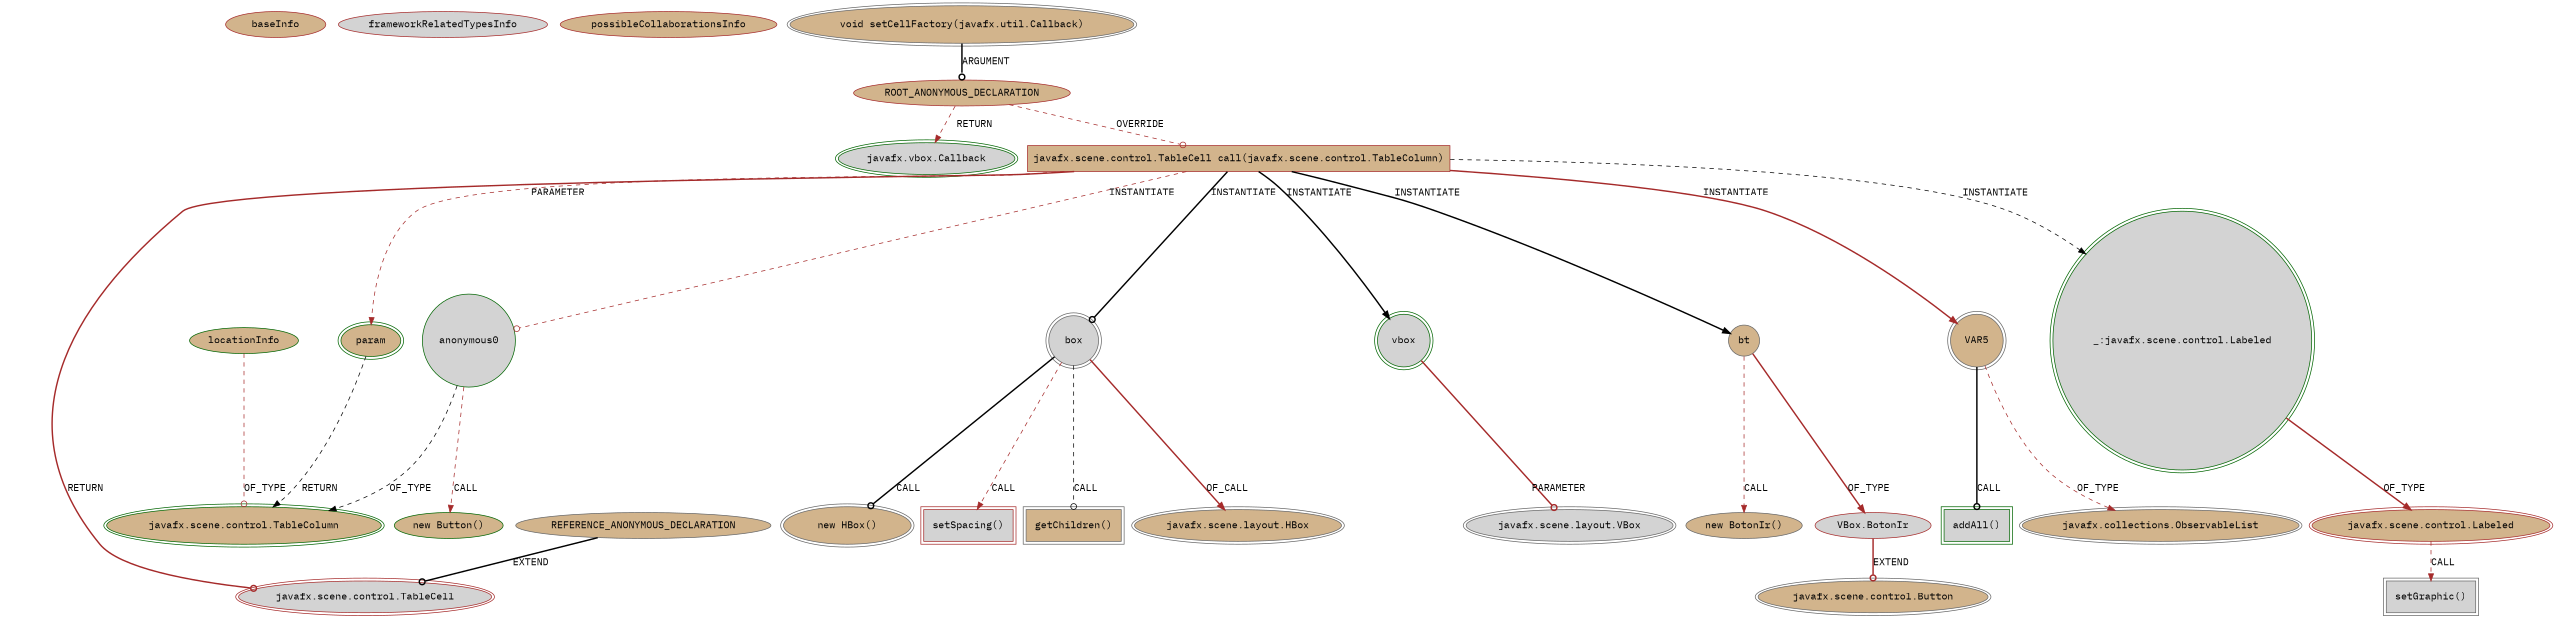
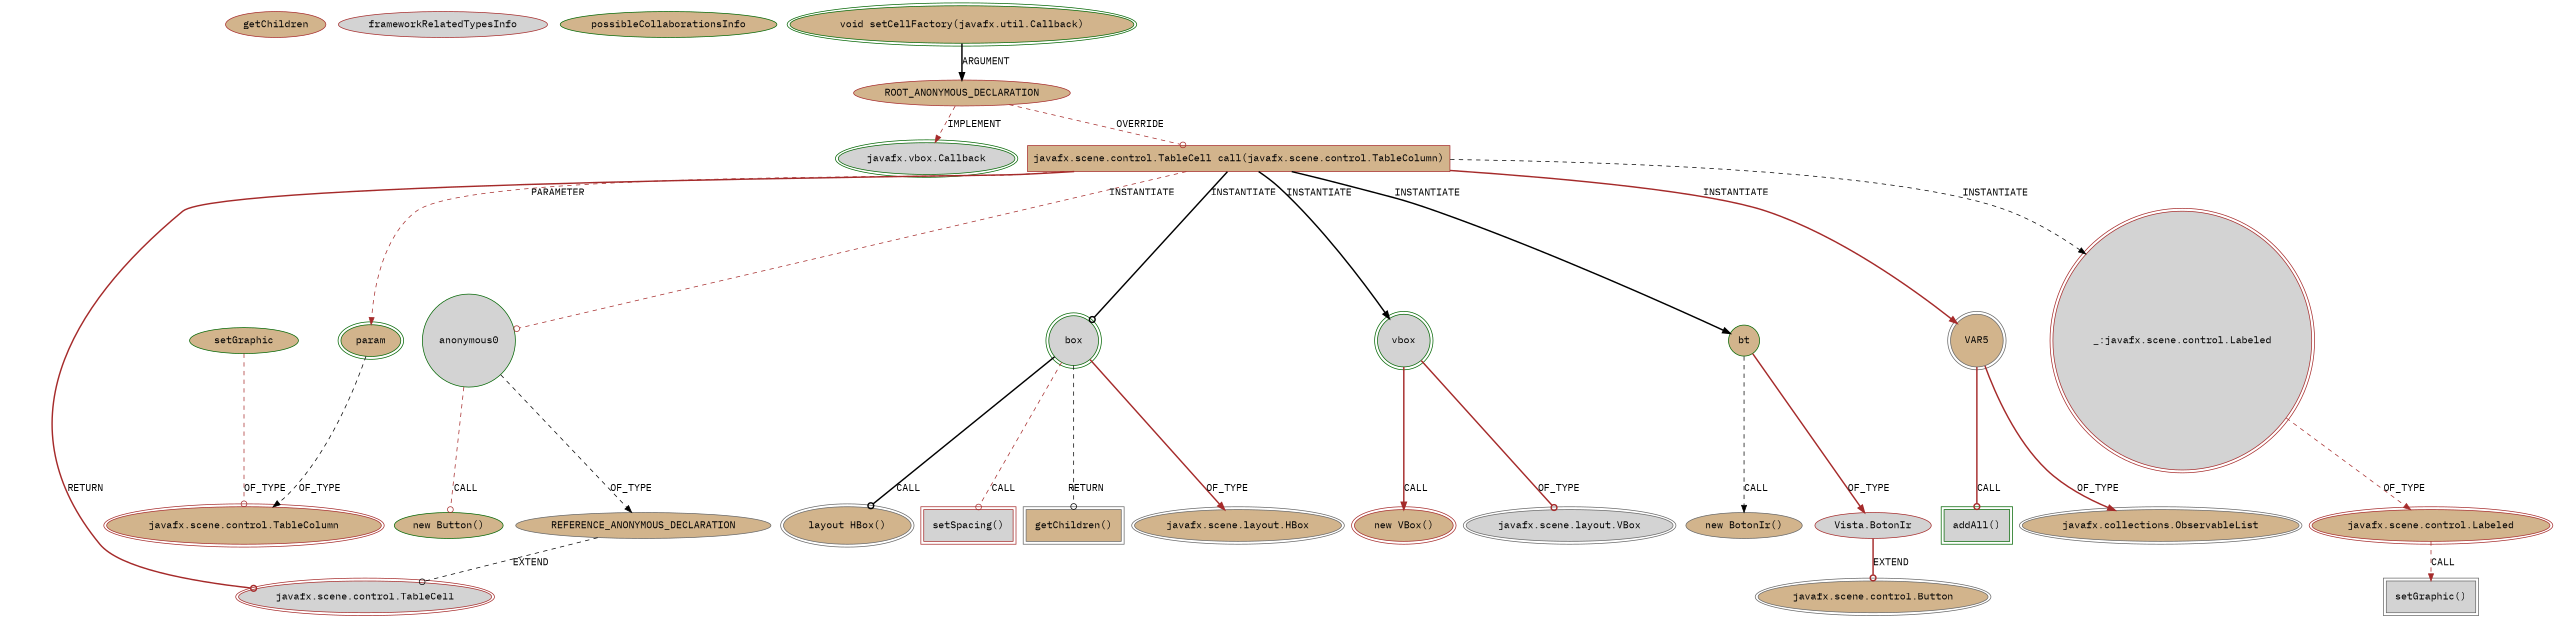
node "baseInfo": label "baseInfo" -> "getChildren"
node "possibleCollaborationsInfo": color brown -> darkgreen
node "void setCellFactory(javafx.util.Callback)": color gray40 -> darkgreen
edge "void setCellFactory(javafx.util.Callback)" -> "ROOT_ANONYMOUS_DECLARATION": arrowhead odot -> normal
edge "ROOT_ANONYMOUS_DECLARATION" -> "javafx.vbox.Callback": label "RETURN" -> "IMPLEMENT"
node "locationInfo": label "locationInfo" -> "setGraphic"
node "box": color gray40 -> darkgreen
node "bt": color gray40 -> darkgreen
node "_:javafx.scene.control.Labeled": color darkgreen -> brown
edge "bt" -> "new BotonIr()": color brown -> black
edge "box" -> "setSpacing()": arrowhead normal -> odot
edge "VAR5" -> "addAll()": color black -> brown
edge "anonymous0" -> "new Button()": arrowhead normal -> odot
edge "VAR5" -> "javafx.collections.ObservableList": style dashed -> bold
edge "_:javafx.scene.control.Labeled" -> "javafx.scene.control.Labeled": style bold -> dashed
edge "anonymous0" -> "javafx.scene.control.TableColumn": now "anonymous0" -> "REFERENCE_ANONYMOUS_DECLARATION"
edge "param" -> "javafx.scene.control.TableColumn": label "RETURN" -> "OF_TYPE"
edge "box" -> "getChildren()": label "CALL" -> "RETURN"
edge "box" -> "javafx.scene.layout.HBox": label "OF_CALL" -> "OF_TYPE"
edge "vbox" -> "javafx.scene.layout.VBox": label "PARAMETER" -> "OF_TYPE"
node "javafx.scene.control.TableColumn": color darkgreen -> brown
node "new HBox()": label "new HBox()" -> "layout HBox()"
node "new VBox()": added
node "VBox.BotonIr": label "VBox.BotonIr" -> "Vista.BotonIr"
edge "REFERENCE_ANONYMOUS_DECLARATION" -> "javafx.scene.control.TableCell": style bold -> dashed
